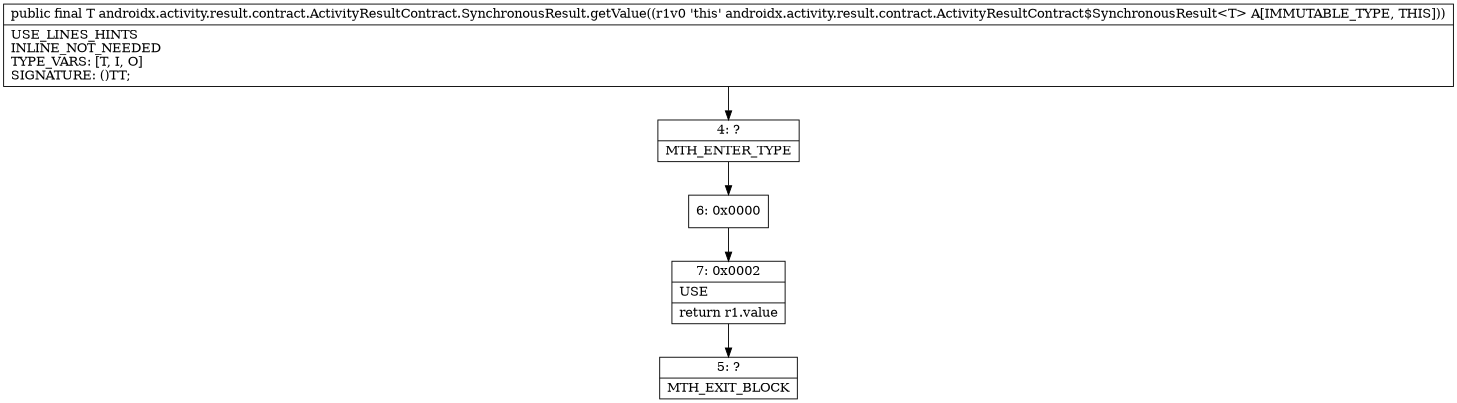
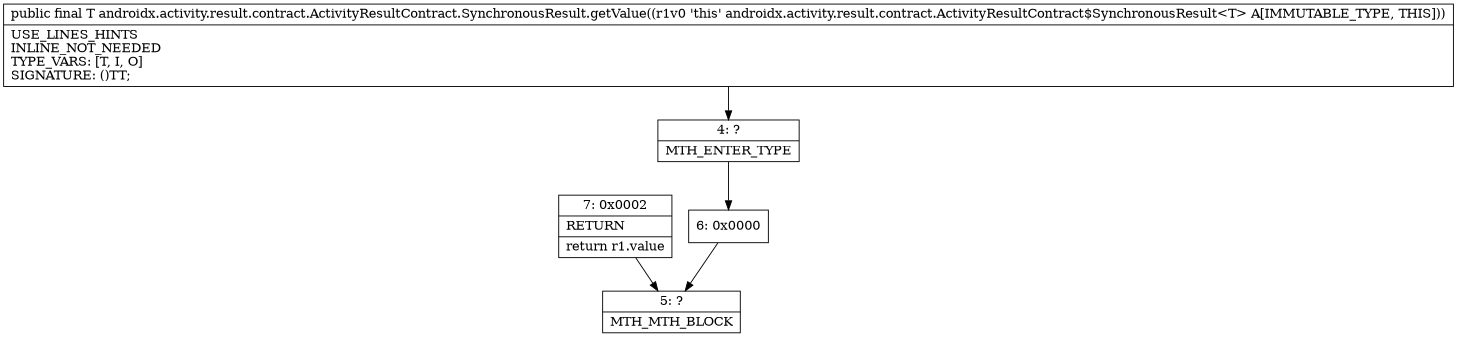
edge "6: 0x0000" -> "7: 0x0002": now "6: 0x0000" -> "5: ?"
node "7: 0x0002": text "USE" -> "RETURN"
node "5: ?": text "MTH_EXIT_BLOCK" -> "MTH_MTH_BLOCK"
